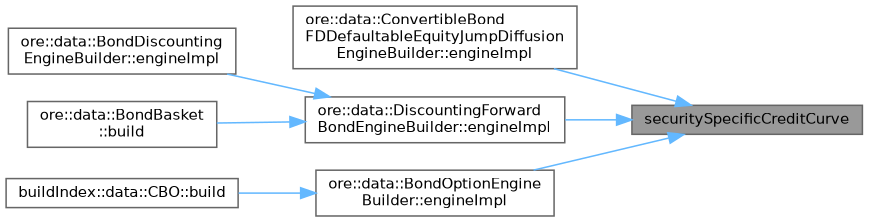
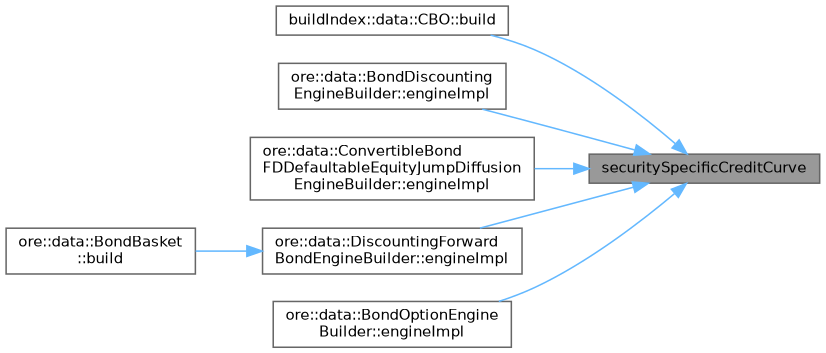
edge "ore::data::BondDiscounting EngineBuilder::engineImpl" -> "ore::data::DiscountingForward BondEngineBuilder::engineImpl": now "ore::data::BondDiscounting EngineBuilder::engineImpl" -> "securitySpecificCreditCurve"
edge "buildIndex::data::CBO::build" -> "ore::data::BondOptionEngine Builder::engineImpl": now "buildIndex::data::CBO::build" -> "securitySpecificCreditCurve"
